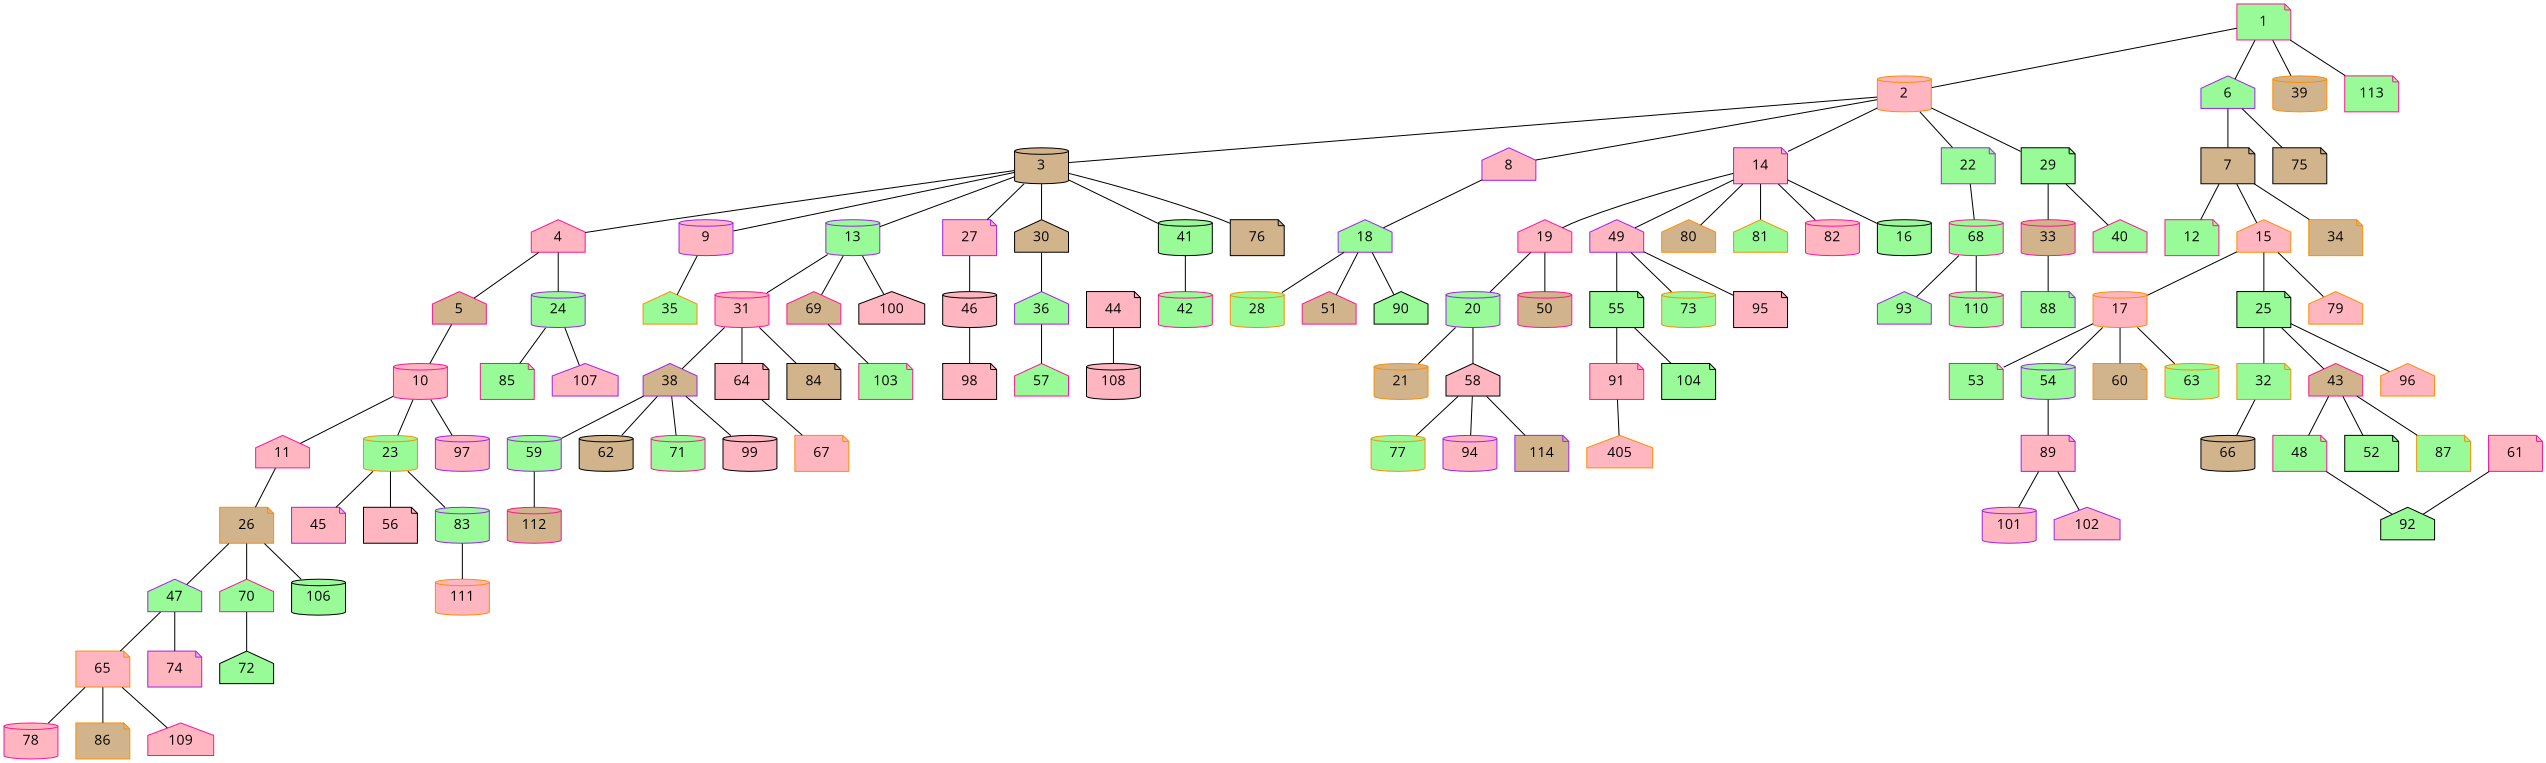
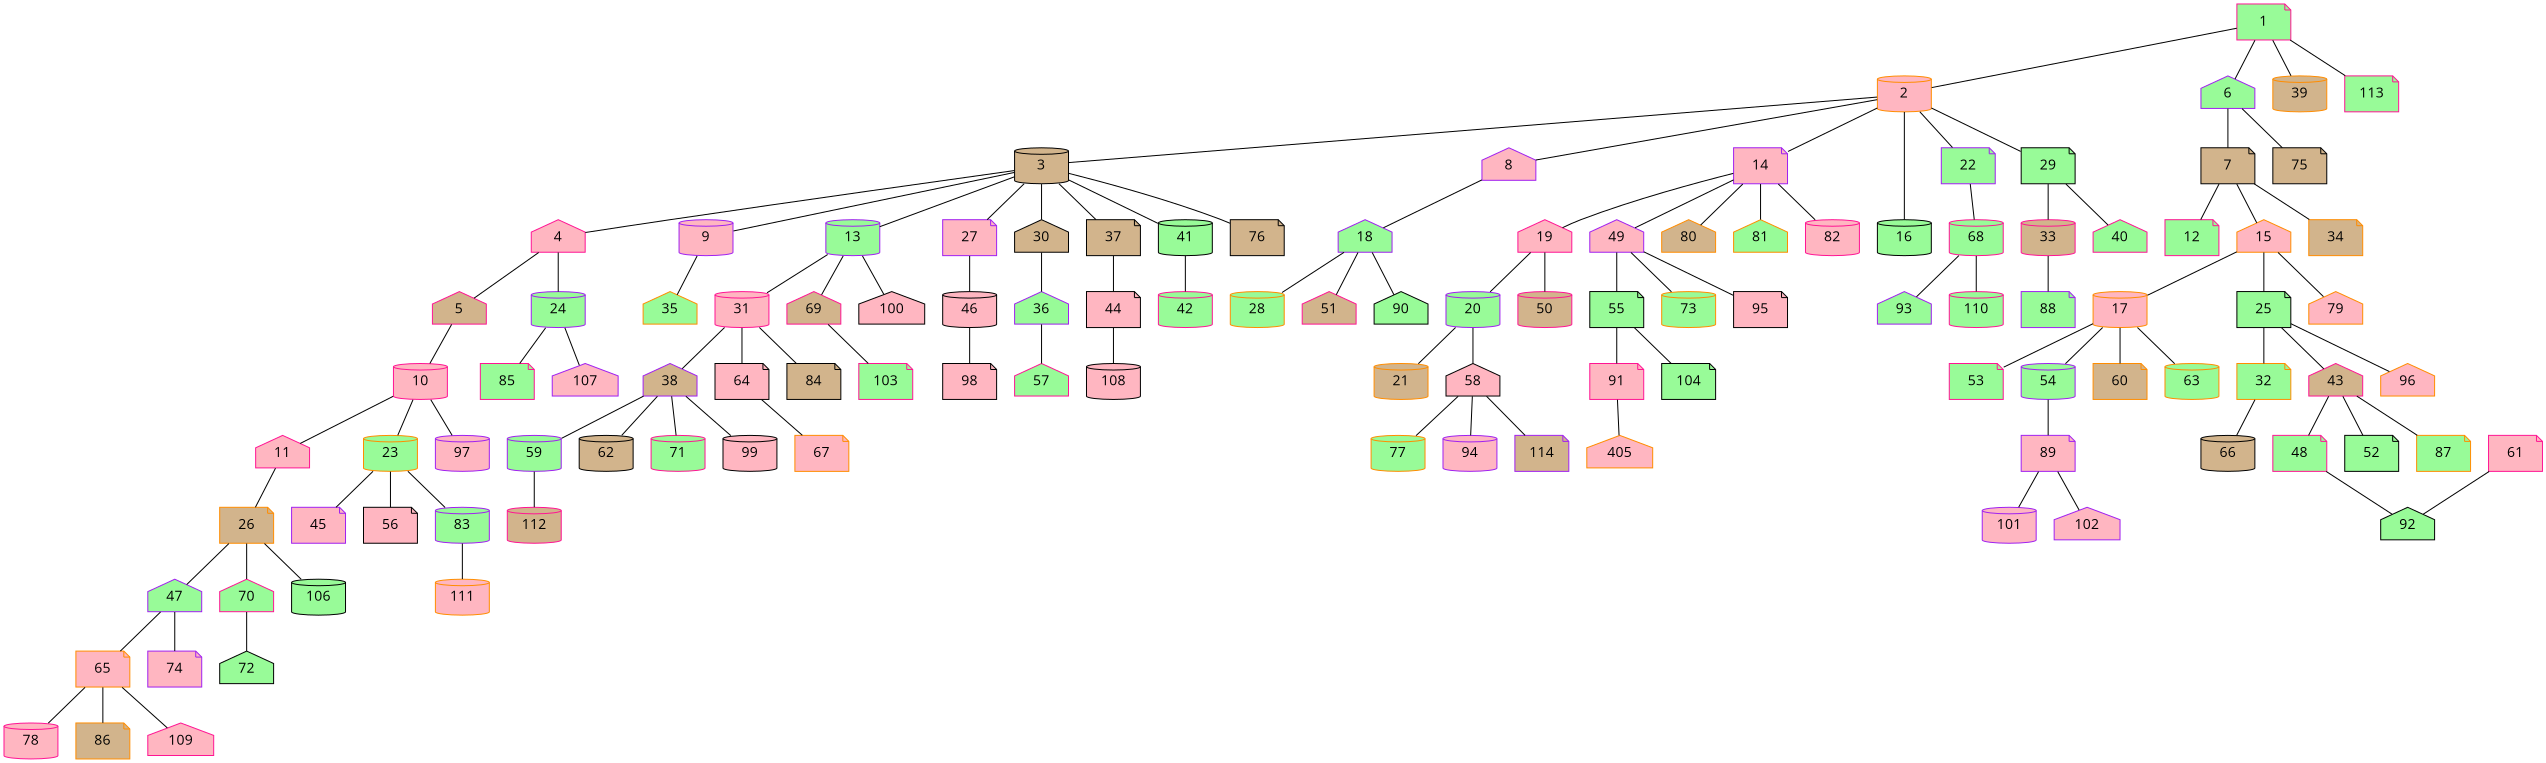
edge "14" -- "16": now "2" -- "16"
node "37": added
